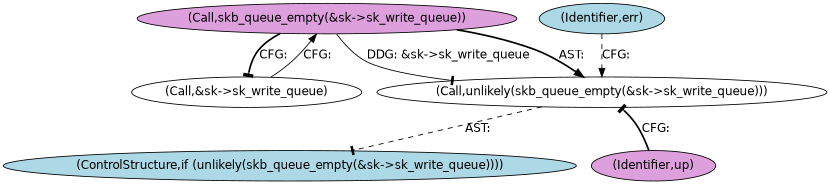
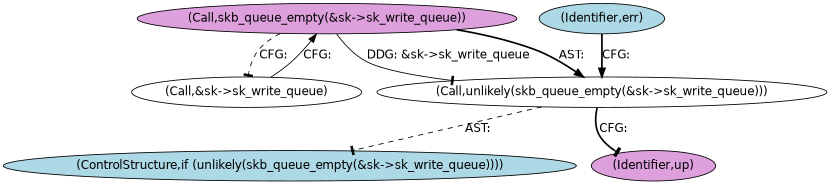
edge "(Call,skb_queue_empty(&sk->sk_write_queue))" -> "(Call,&sk->sk_write_queue)": style bold -> dashed
edge "(Identifier,err)" -> "(Call,unlikely(skb_queue_empty(&sk->sk_write_queue)))": style dashed -> bold
edge "(Identifier,up)" -> "(Call,unlikely(skb_queue_empty(&sk->sk_write_queue)))": reversed
